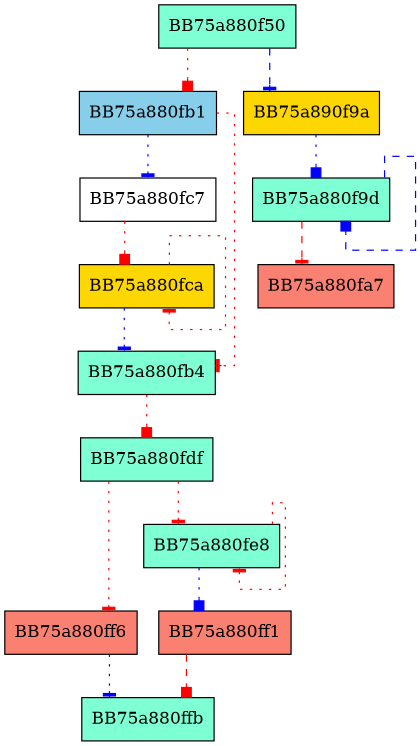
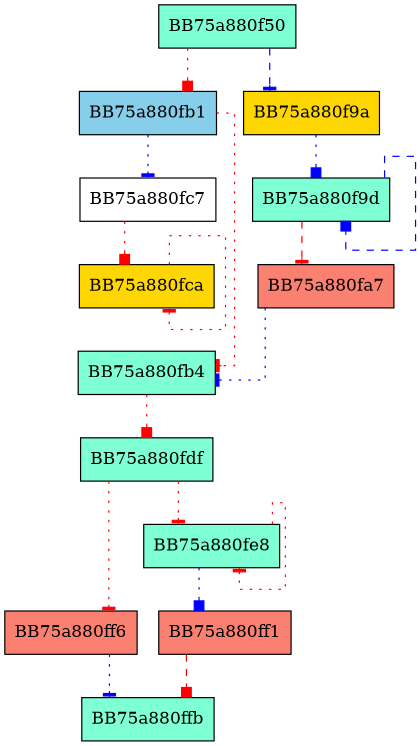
node "BB75a890f9a": label "BB75a890f9a" -> "BB75a880f9a"
edge "BB75a880fca" -> "BB75a880fb4": now "BB75a880fa7" -> "BB75a880fb4"
